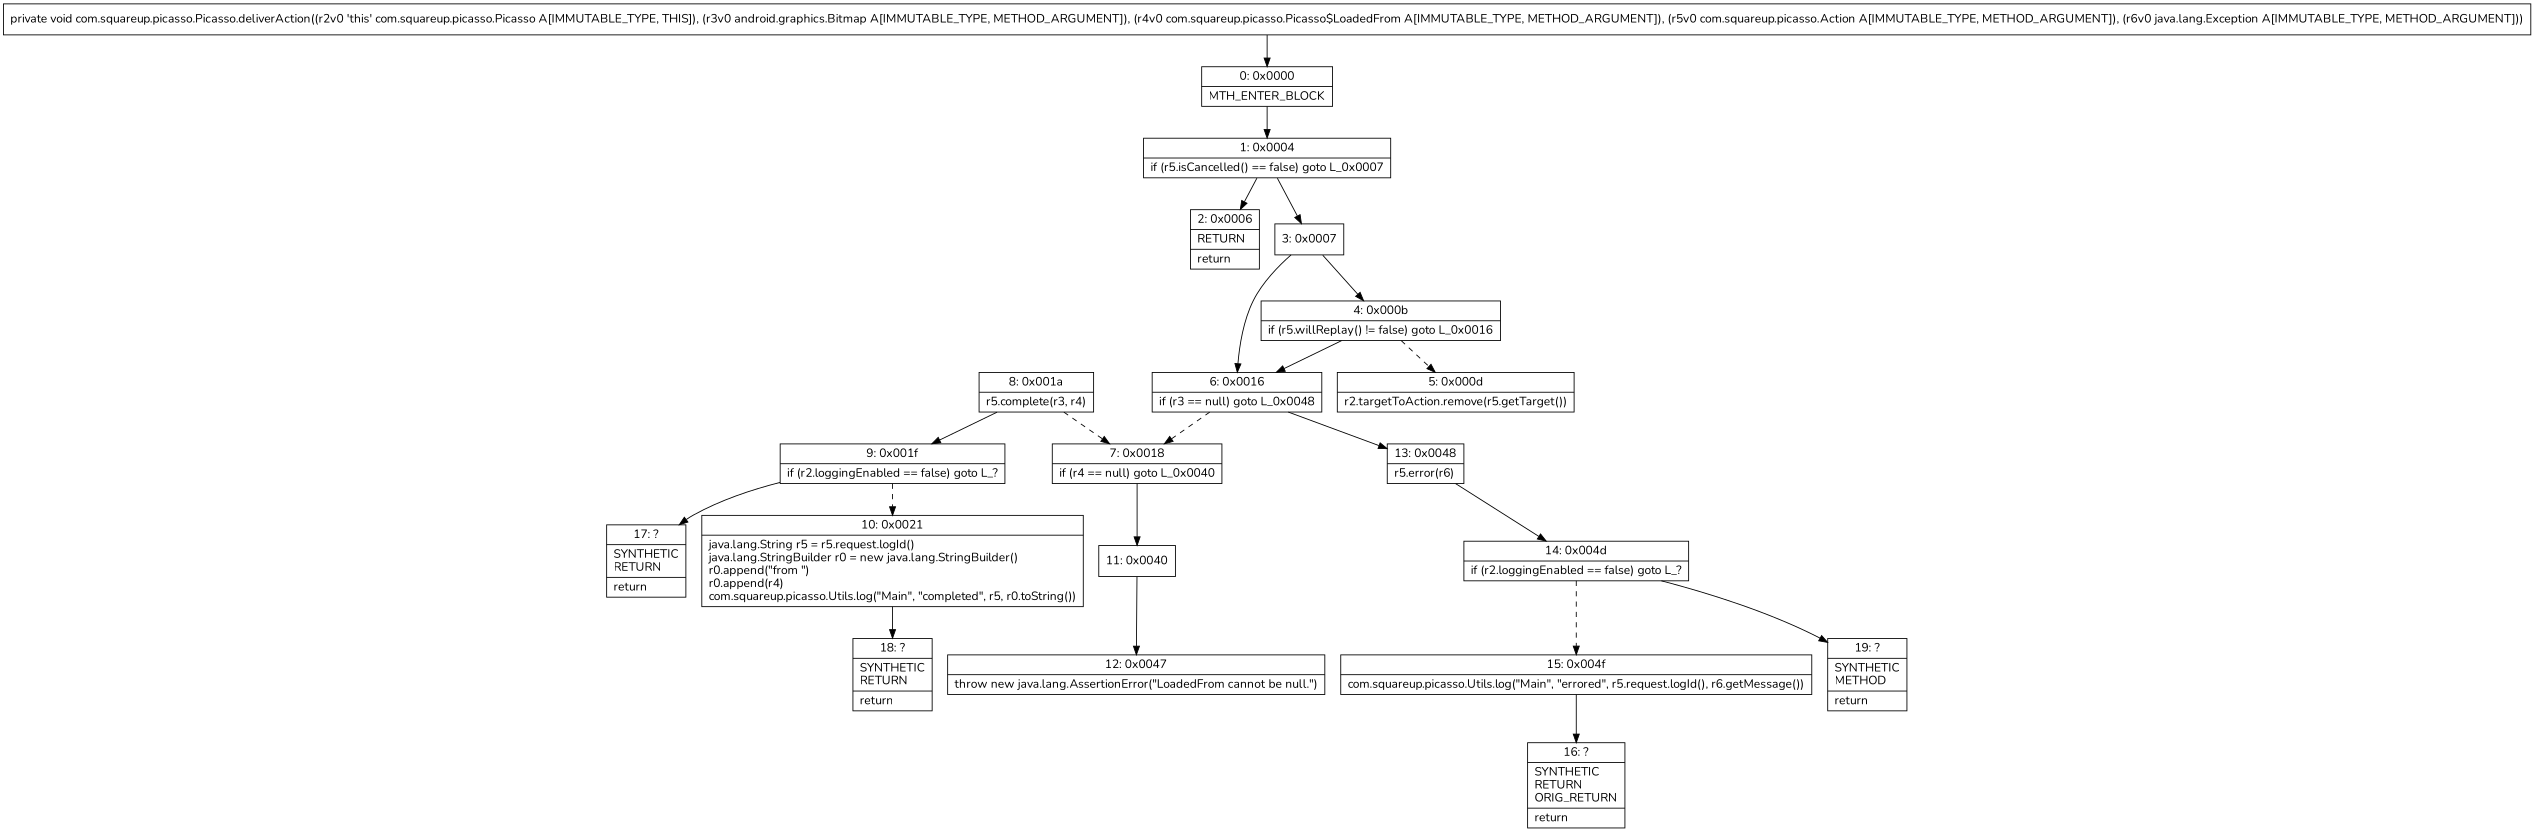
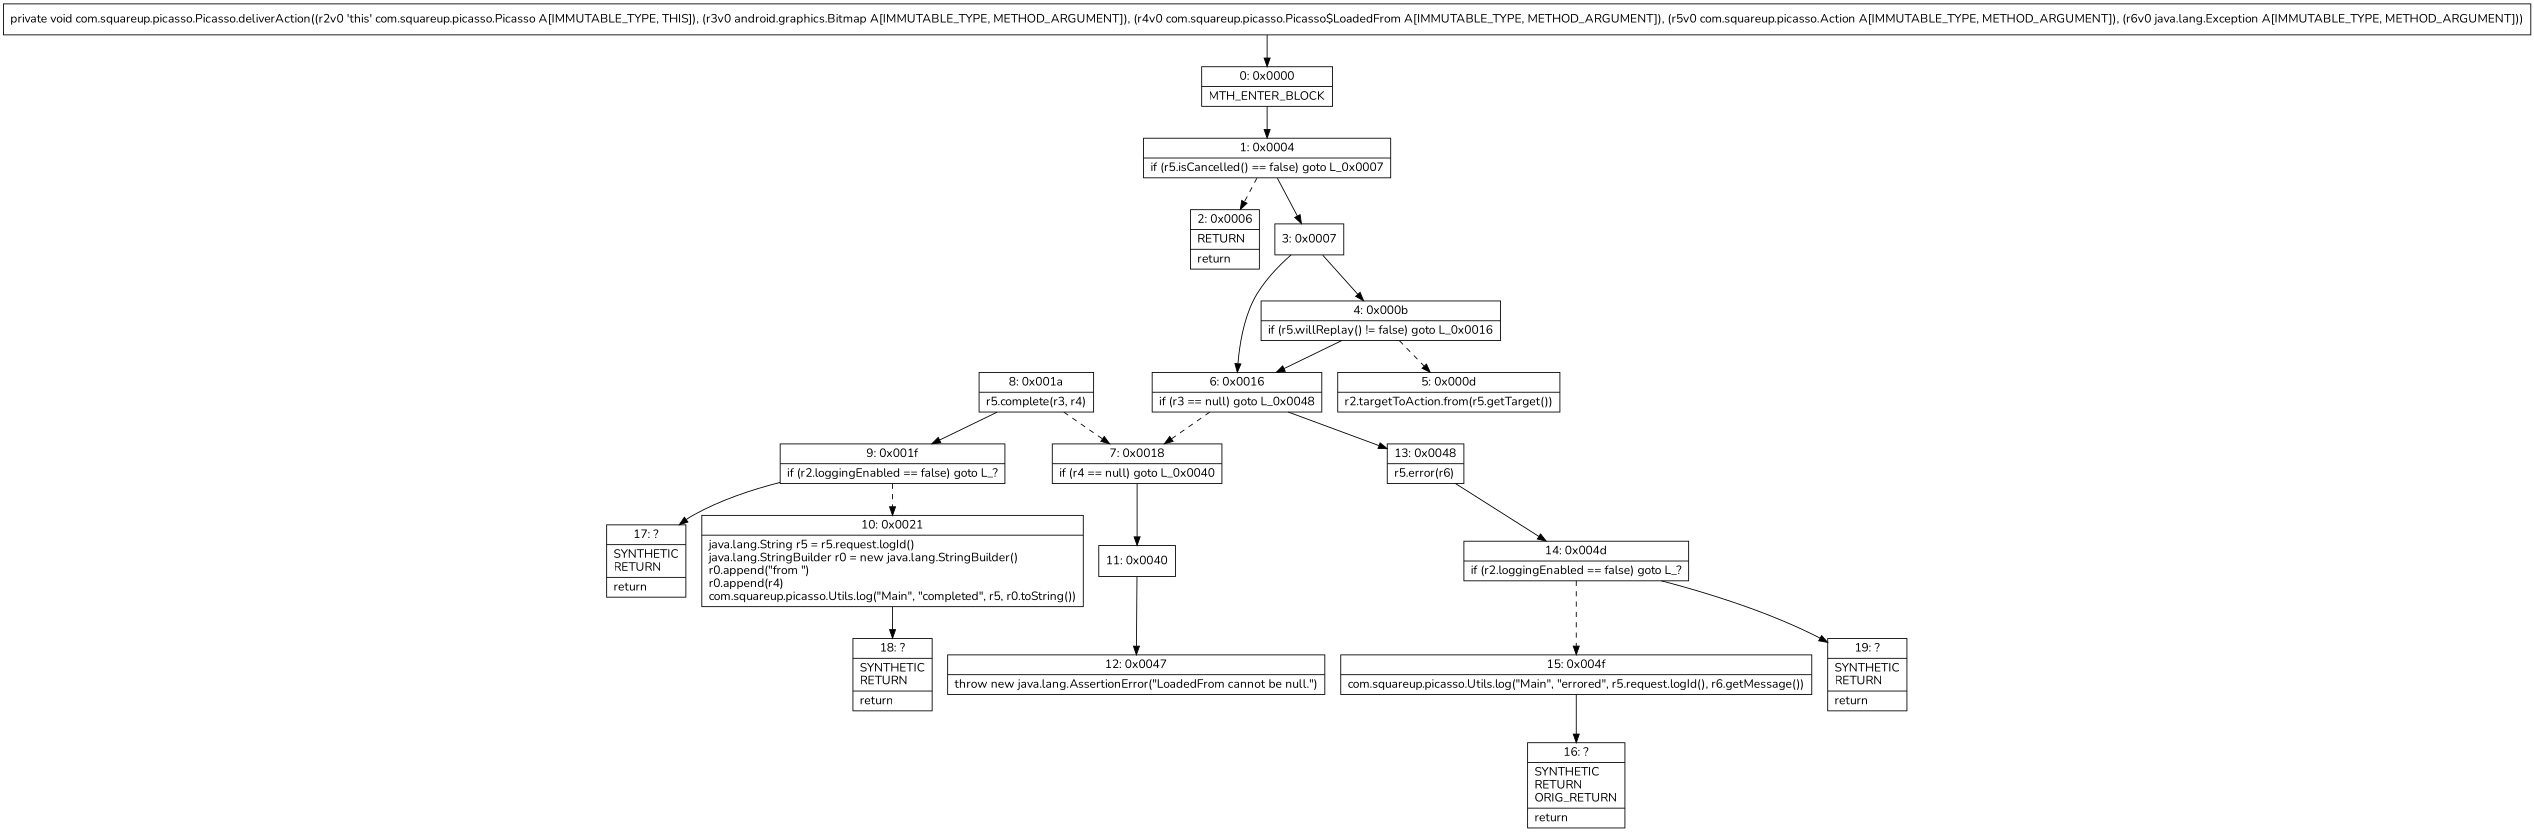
edge "1: 0x0004" -> "2: 0x0006": style solid -> dashed
node "5: 0x000d": text "r2.targetToAction.remove(r5.getTarget())" -> "r2.targetToAction.from(r5.getTarget())"
node "19: ?": text "METHOD" -> "RETURN"
